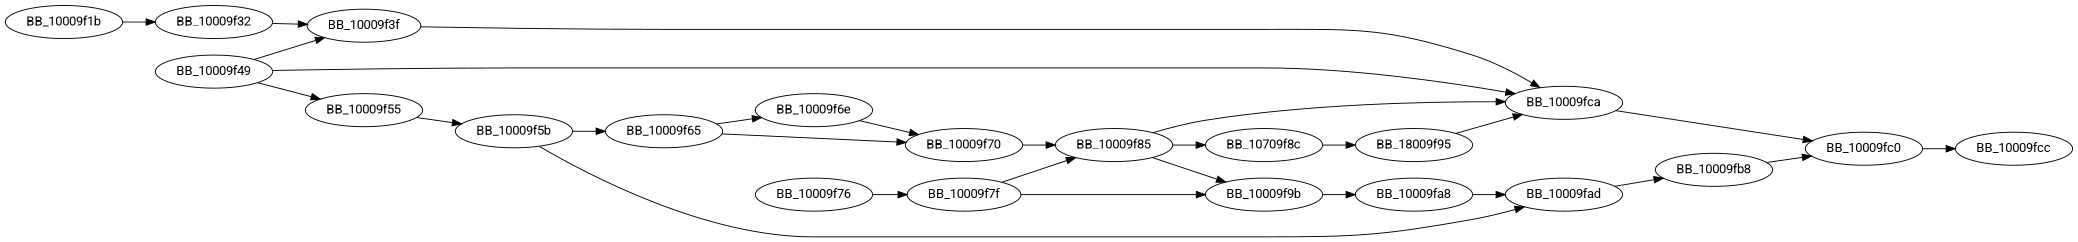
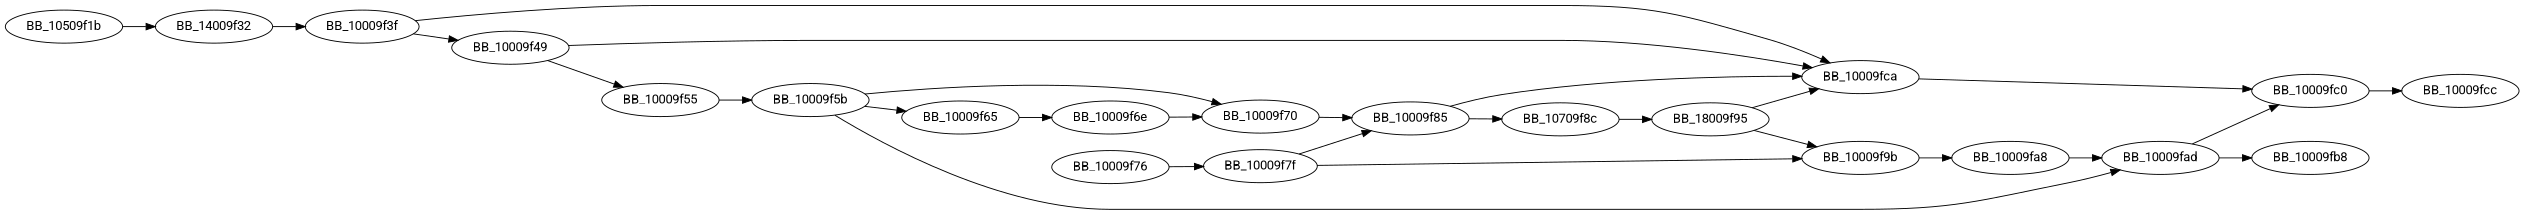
node "BB_10009f1b": label "BB_10009f1b" -> "BB_10509f1b"
node "BB_10009f32": label "BB_10009f32" -> "BB_14009f32"
edge "BB_10009f49" -> "BB_10009f3f": reversed
edge "BB_10009f65" -> "BB_10009f70": now "BB_10009f5b" -> "BB_10009f70"
edge "BB_10009fb8" -> "BB_10009fc0": now "BB_10009fad" -> "BB_10009fc0"
edge "BB_10009f85" -> "BB_10009f9b": now "BB_18009f95" -> "BB_10009f9b"
